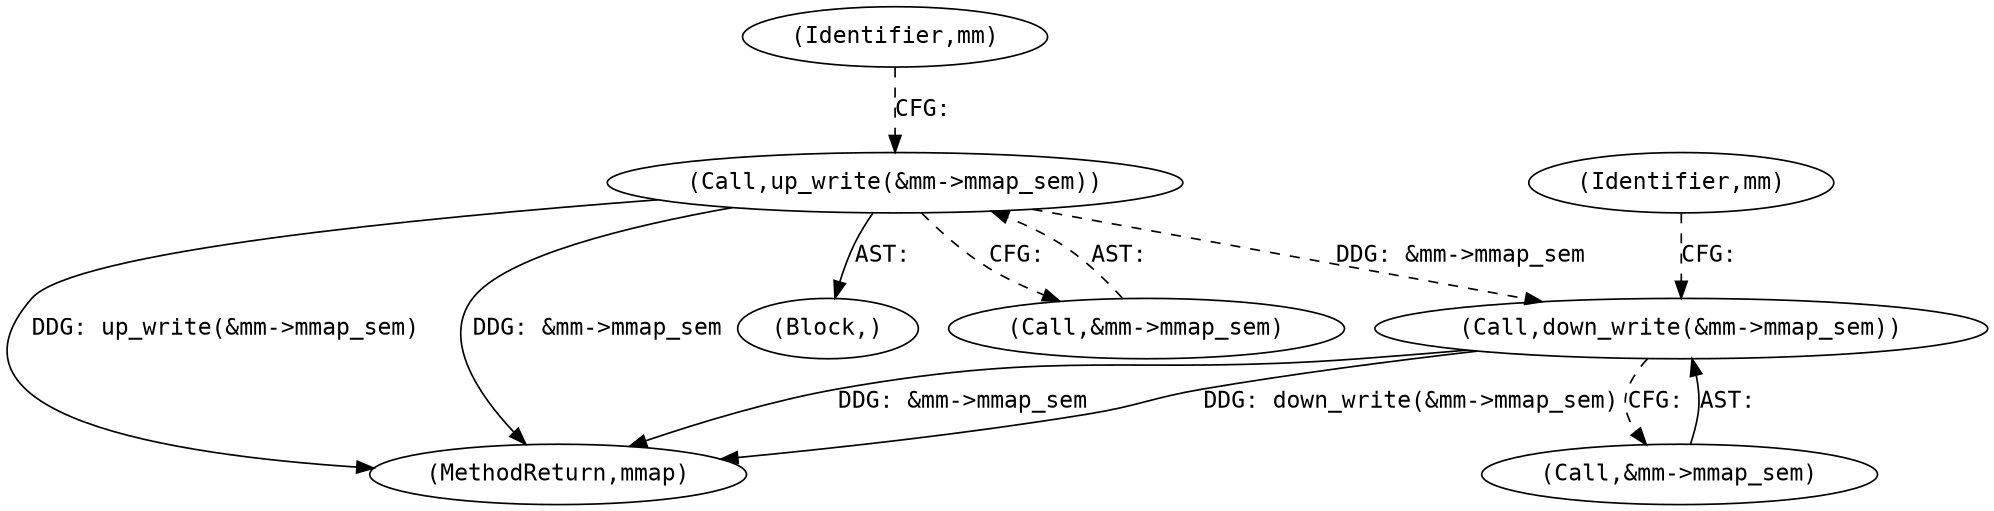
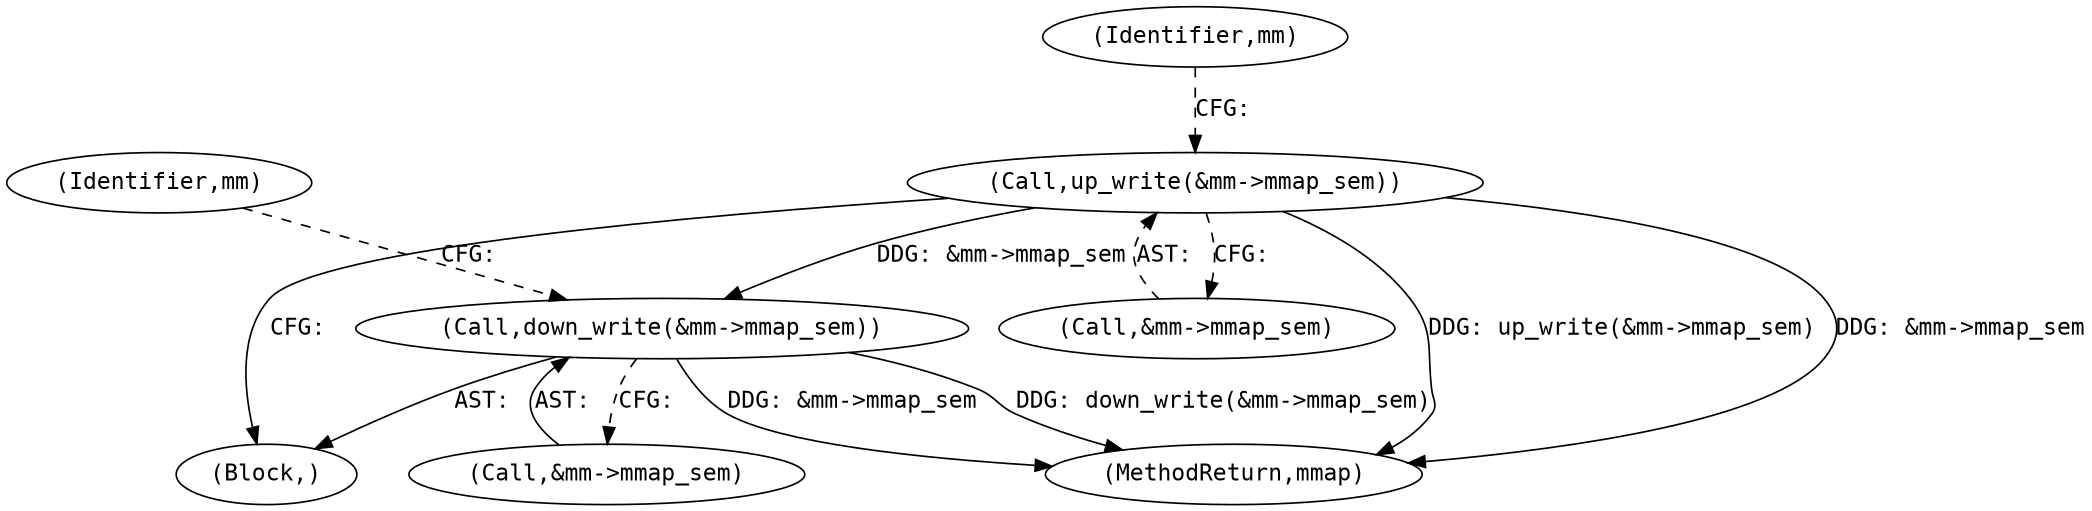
edge "(Call,up_write(&mm->mmap_sem))" -> "(Call,down_write(&mm->mmap_sem))": style dashed -> solid
edge "(Call,up_write(&mm->mmap_sem))" -> "(Block,)": label "AST: " -> "CFG: "
edge "(Call,down_write(&mm->mmap_sem))" -> "(Block,)": added, label "AST:"
